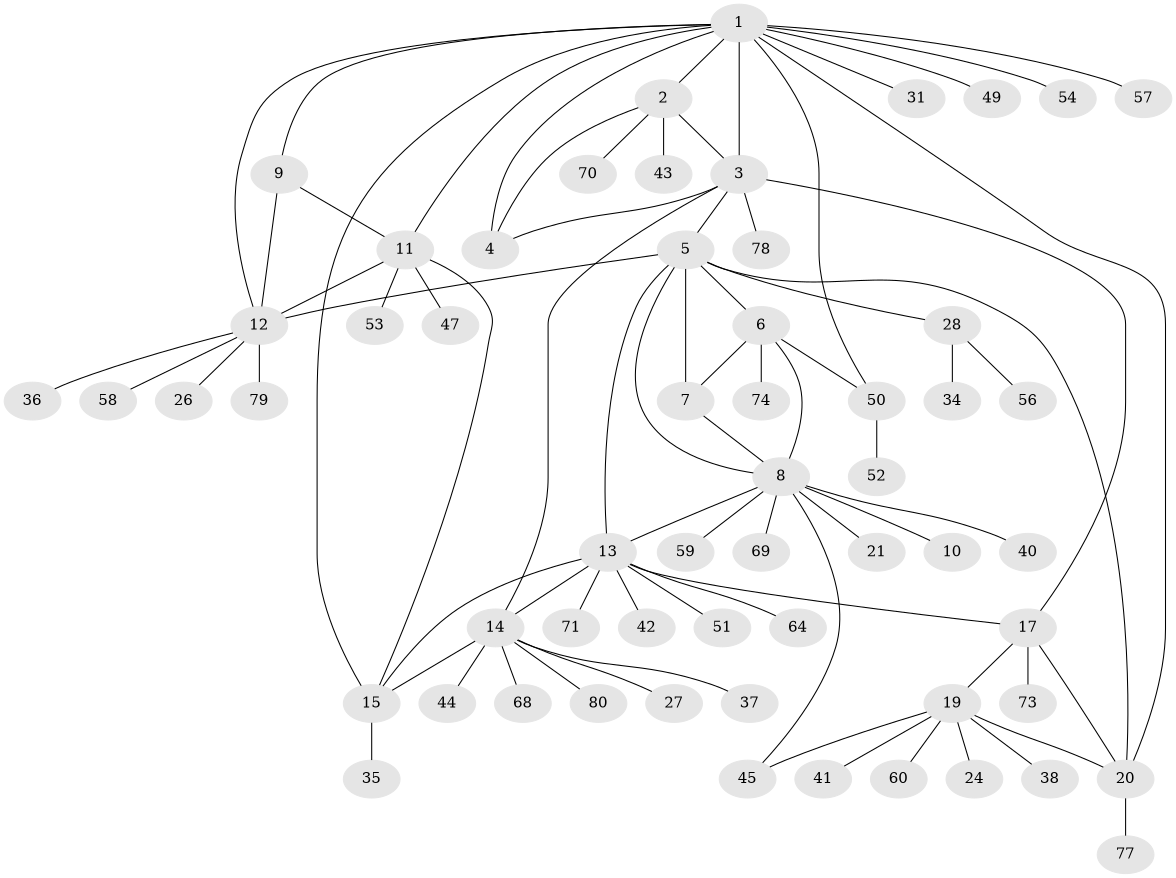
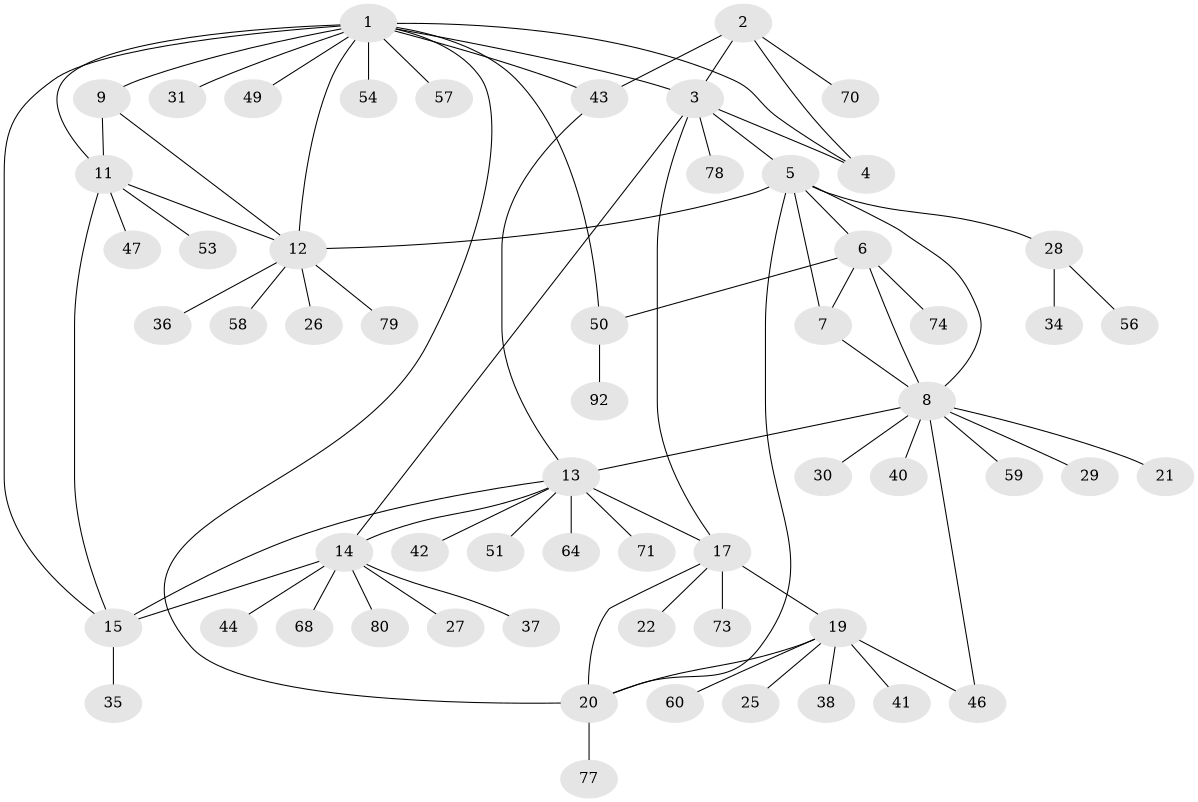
edge "1" -- "2": now "1" -- "43"
edge "5" -- "13": now "43" -- "13"
node "52": label "52" -> "92"
node "69": label "69" -> "29"
node "10": label "10" -> "30"
node "22": added
node "45": label "45" -> "46"
node "24": label "24" -> "25"
